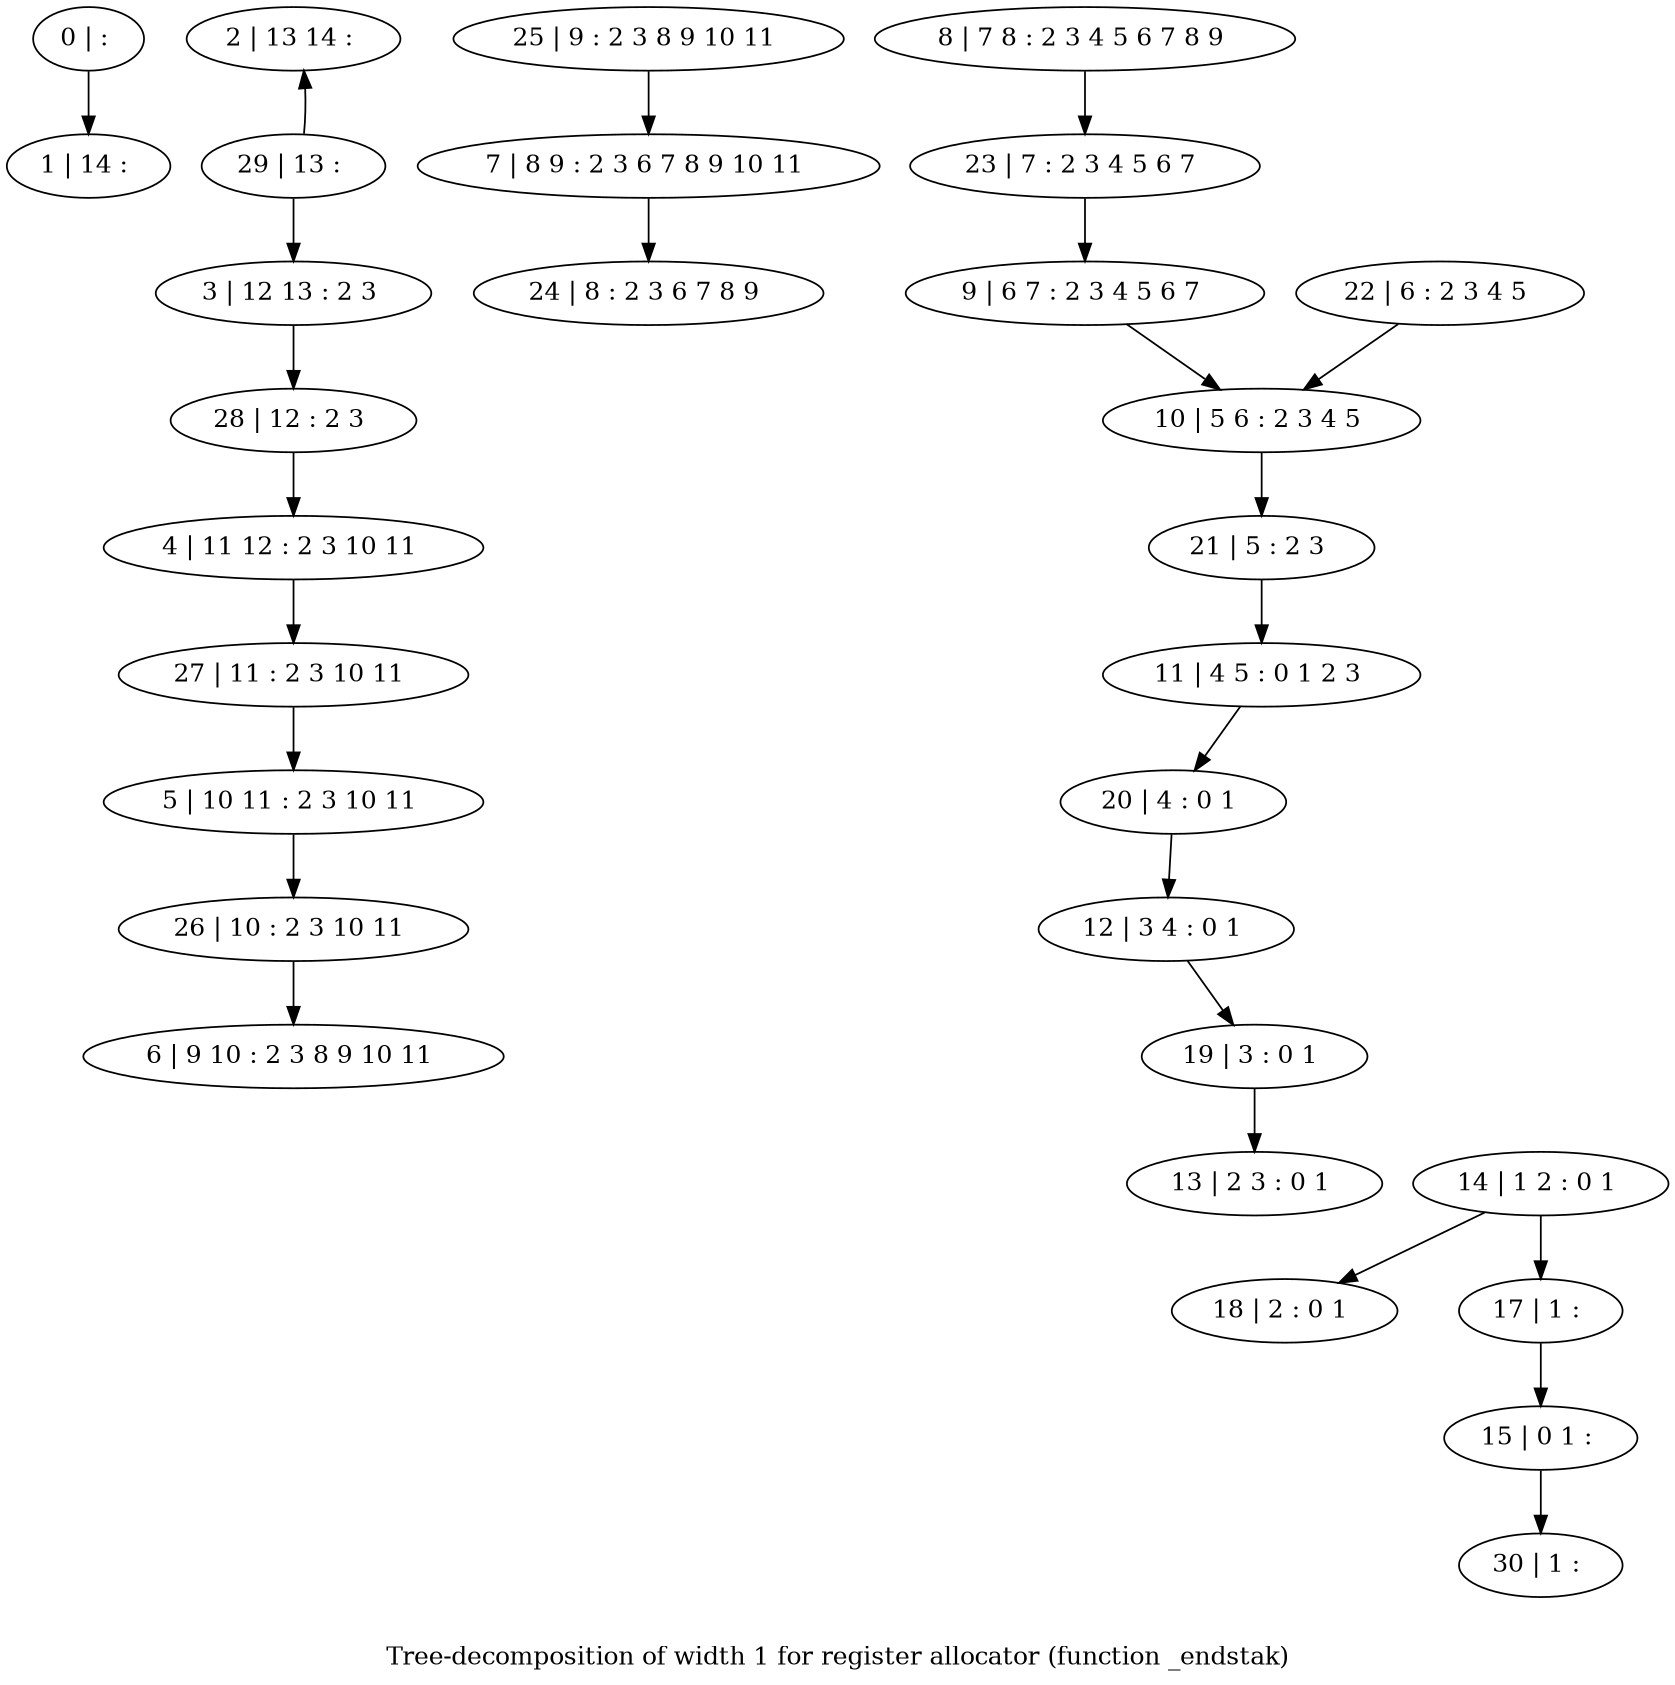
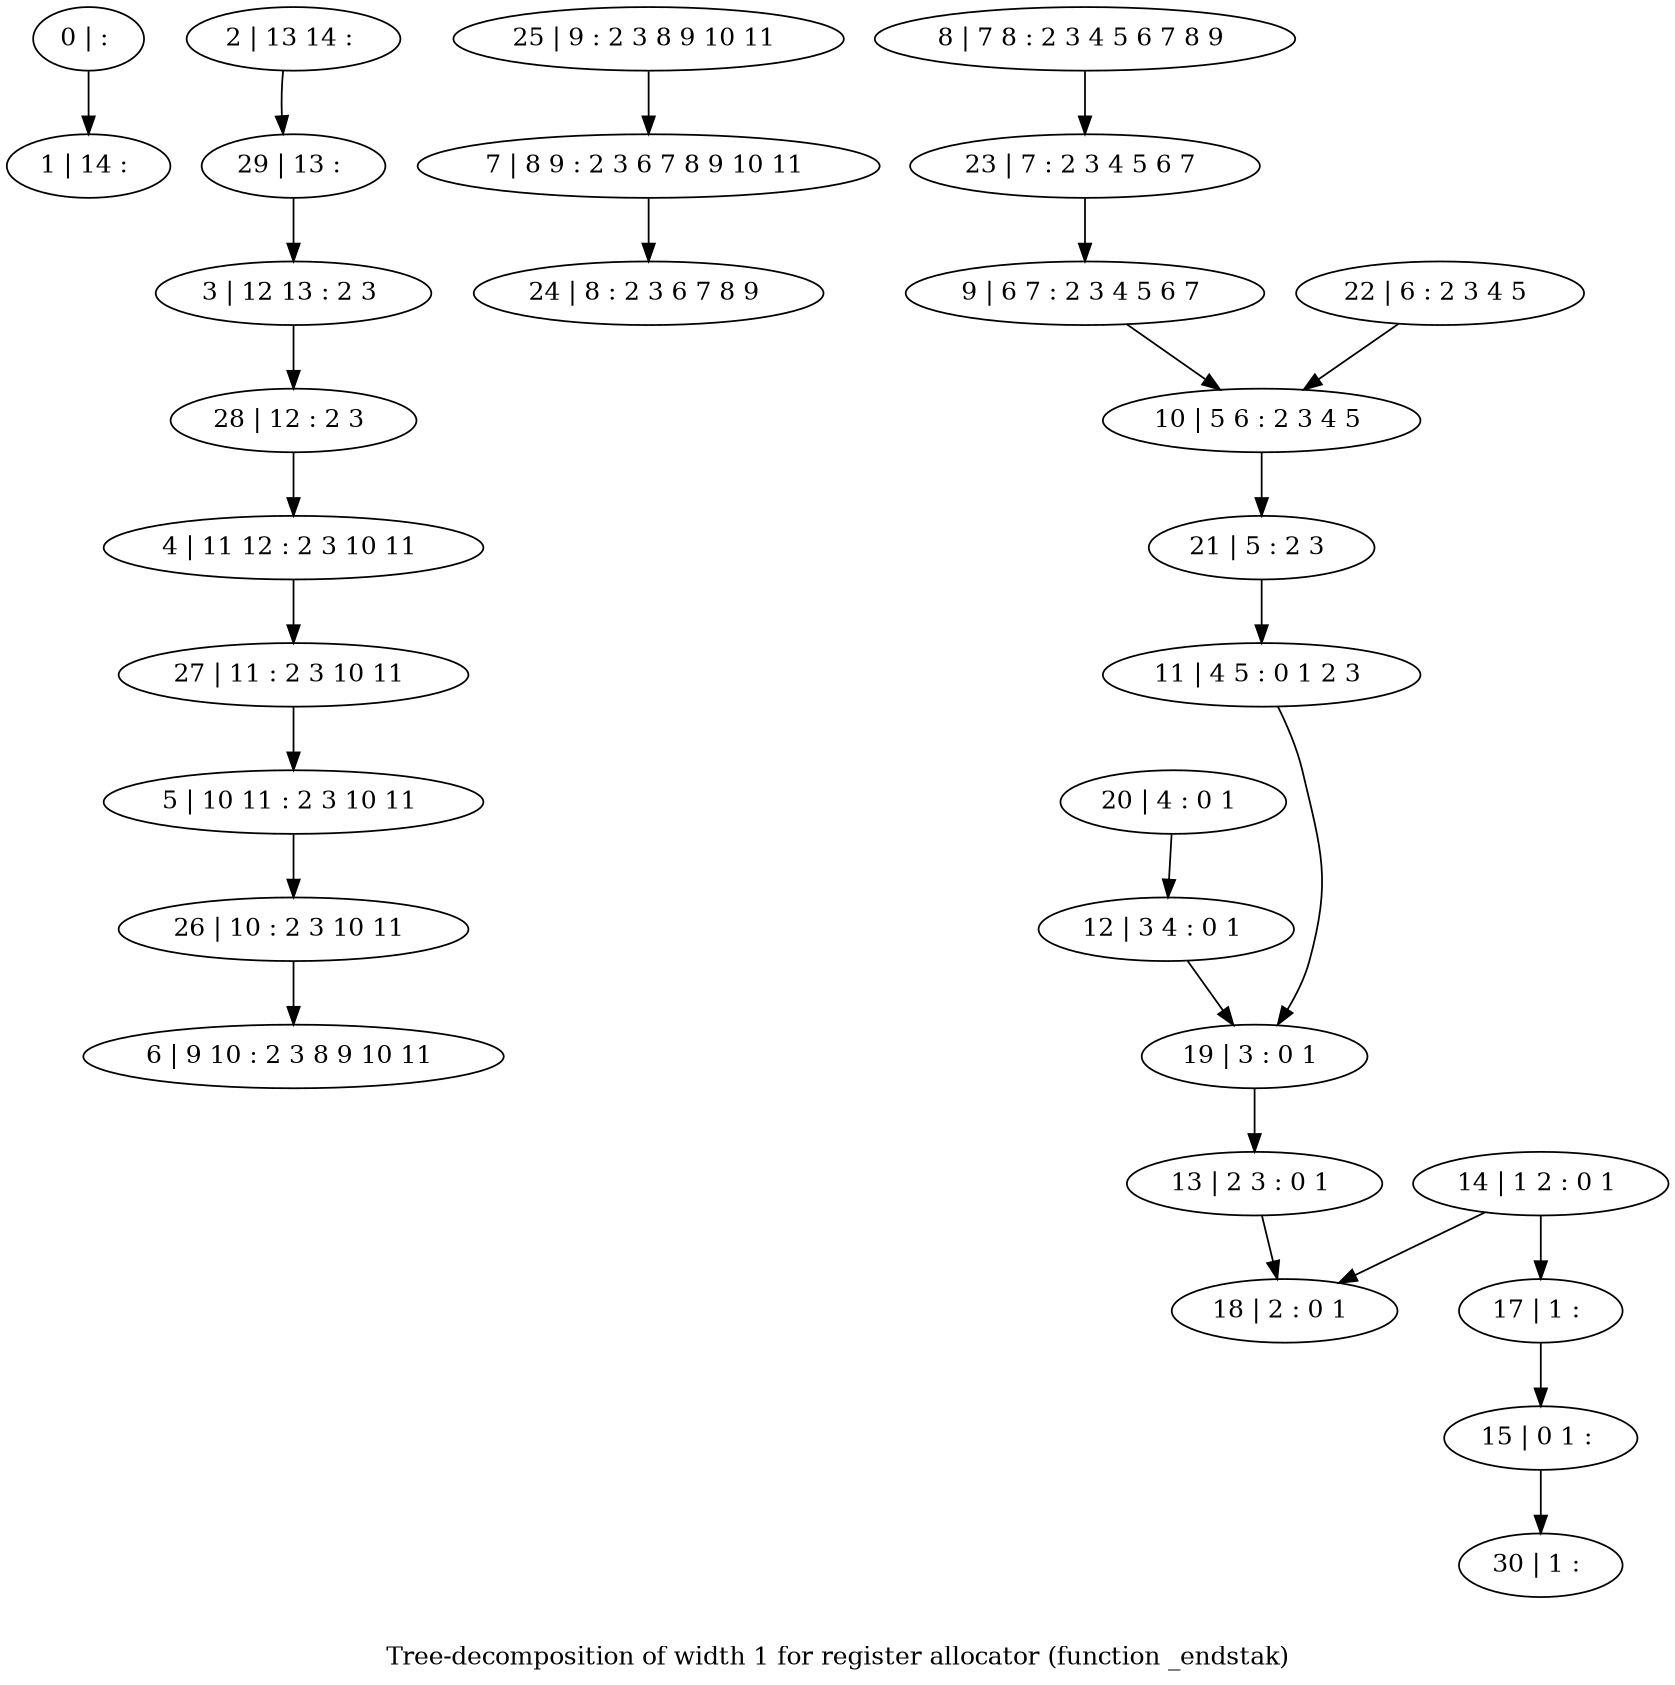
edge "29 | 13 :" -> "2 | 13 14 :": reversed
edge "11 | 4 5 : 0 1 2 3" -> "20 | 4 : 0 1": now "11 | 4 5 : 0 1 2 3" -> "19 | 3 : 0 1"
edge "13 | 2 3 : 0 1" -> "18 | 2 : 0 1": added
